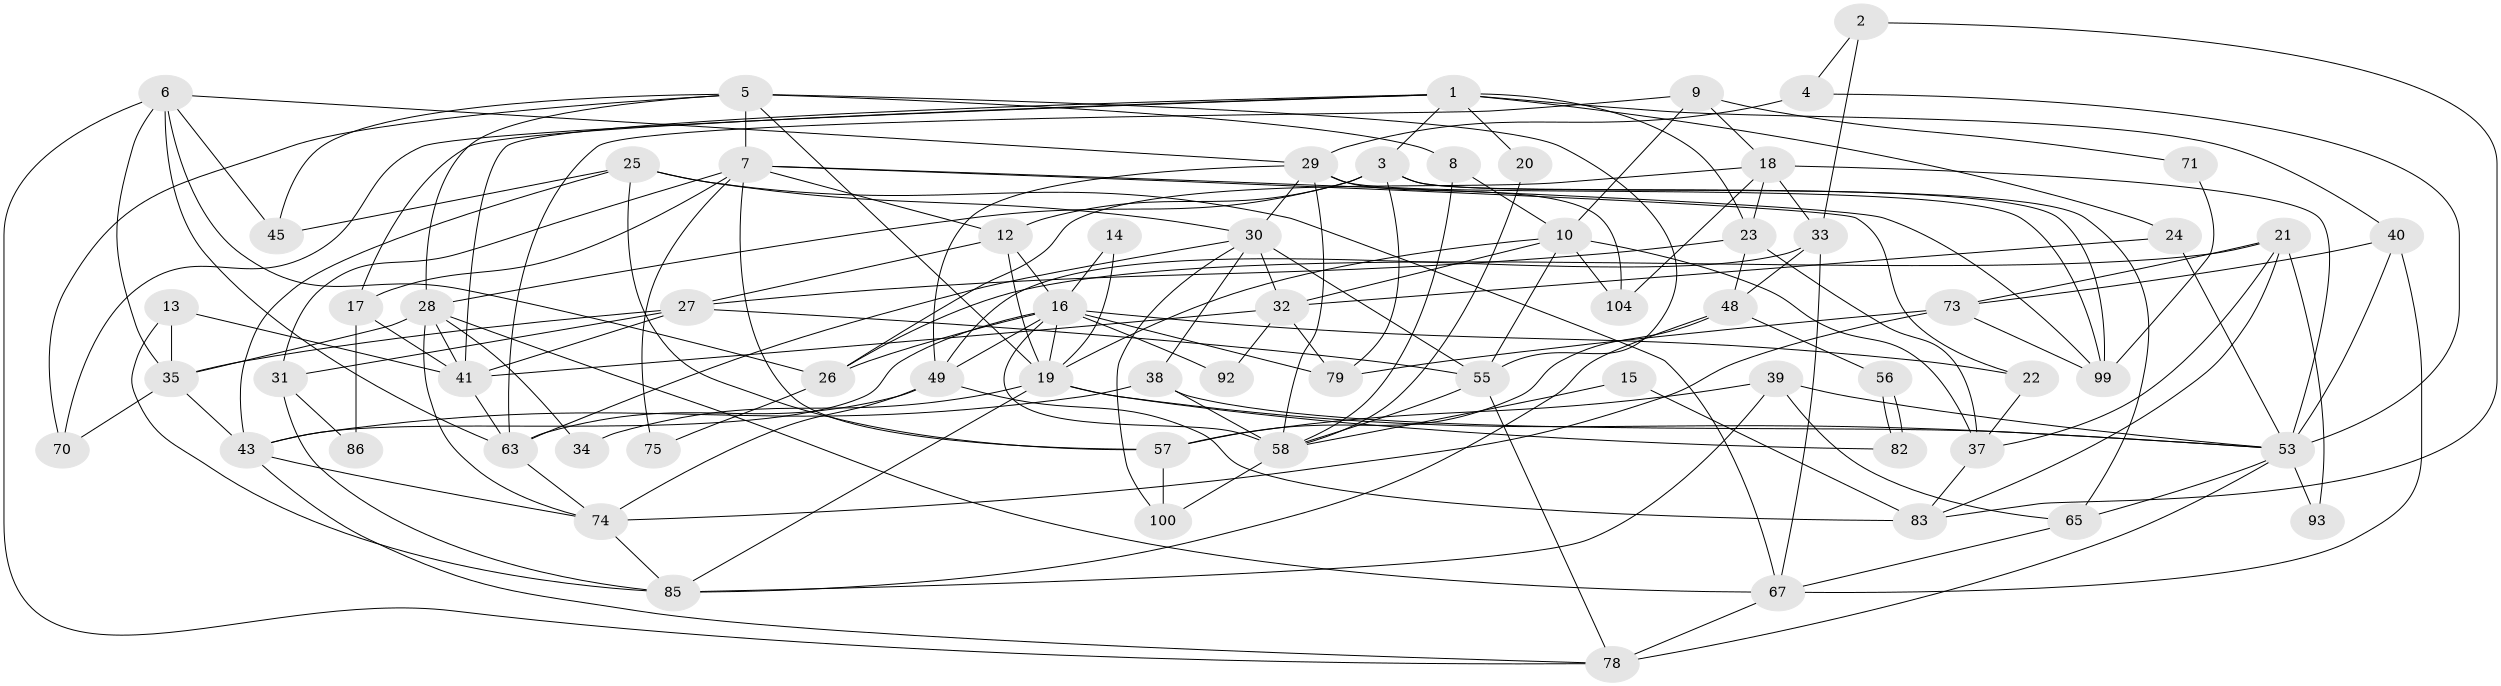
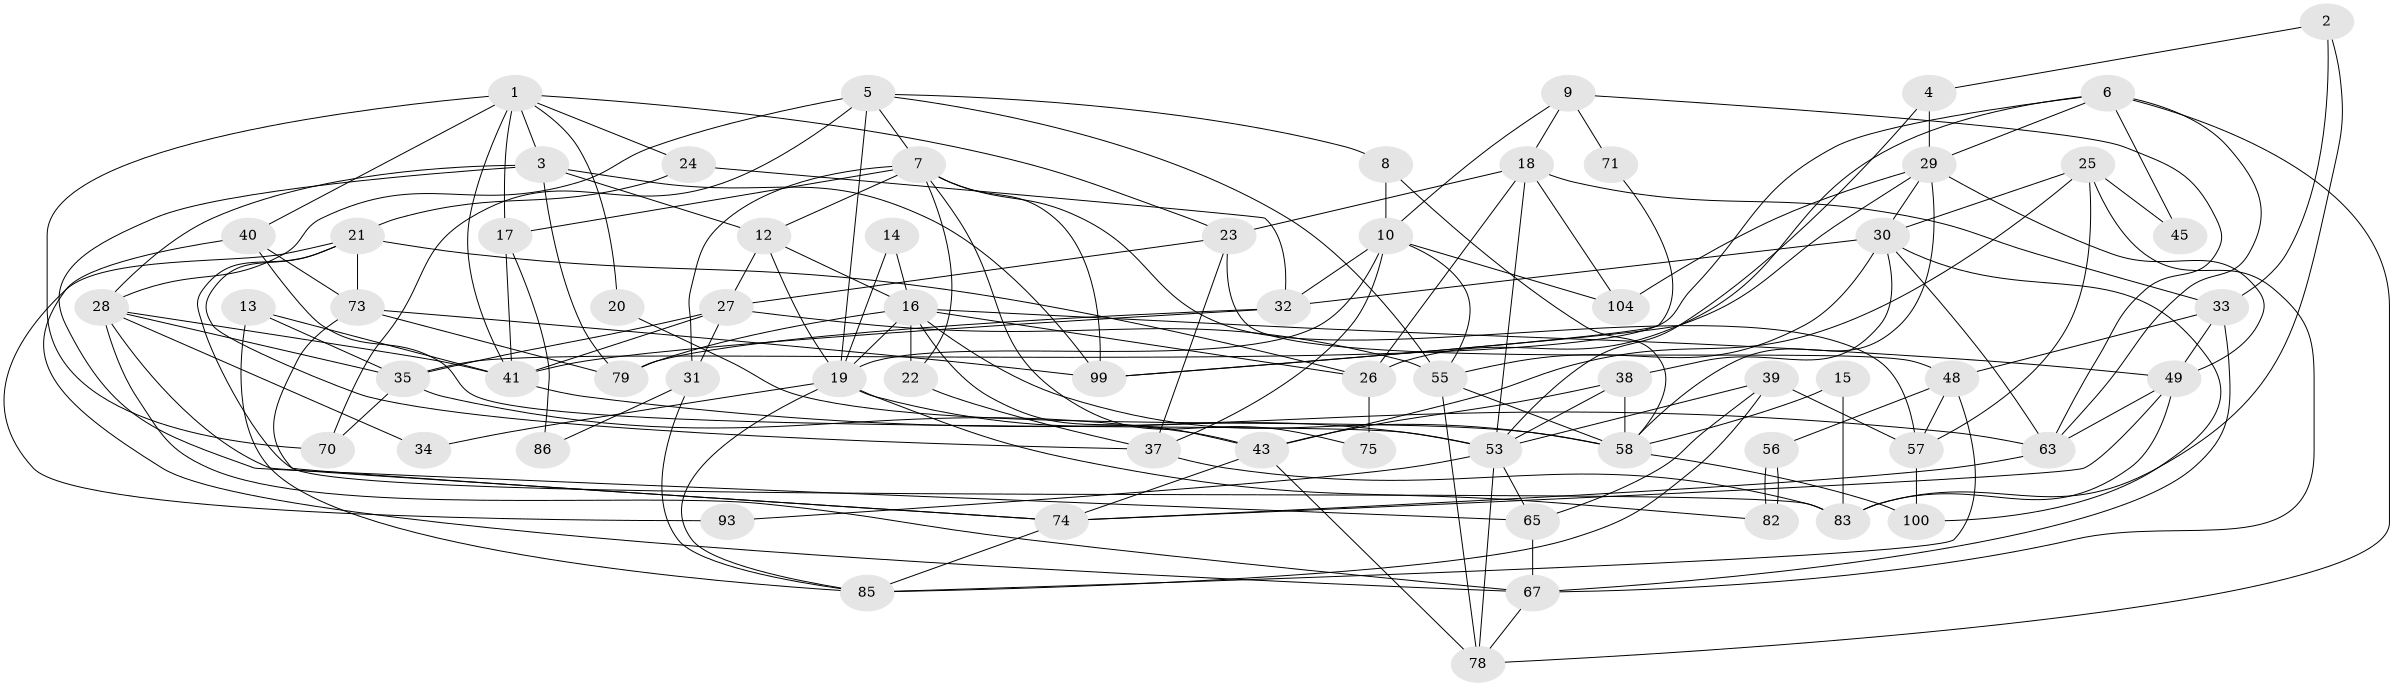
edge "5" -- "45": removed
edge "24" -- "53": now "24" -- "21"
node "92": removed
